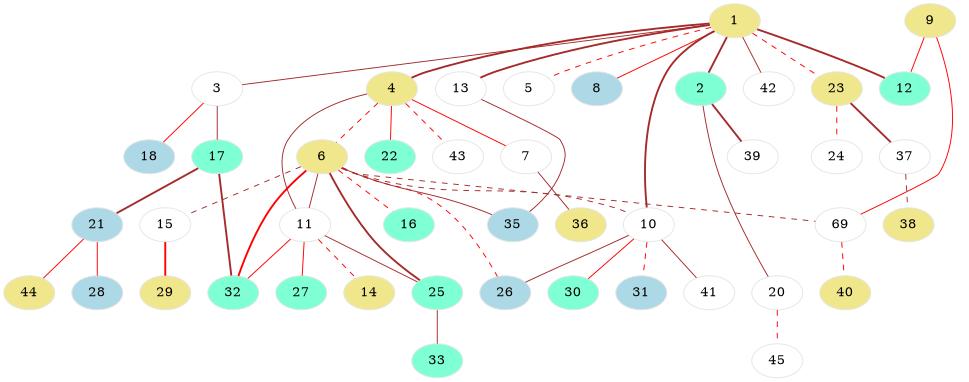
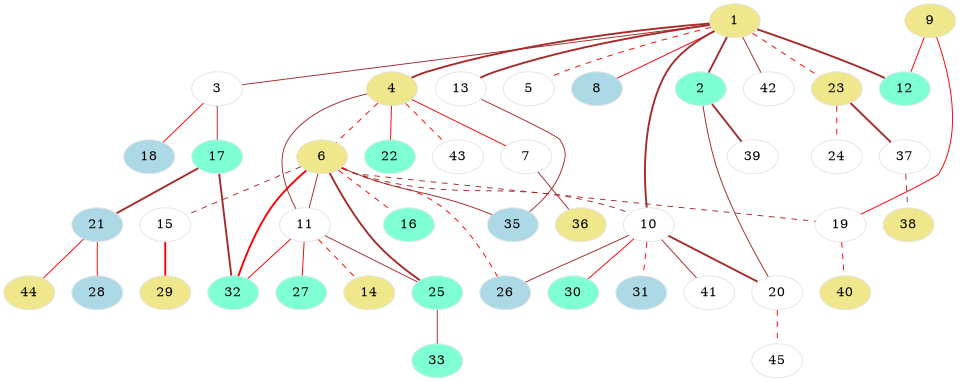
node "69": label "69" -> "19"
edge "10" -- "20": added
